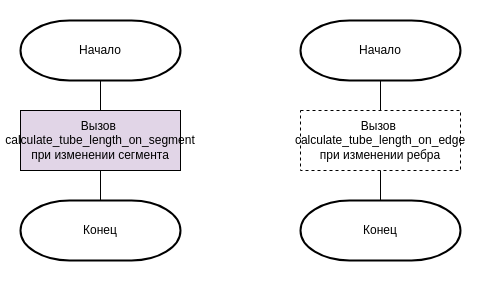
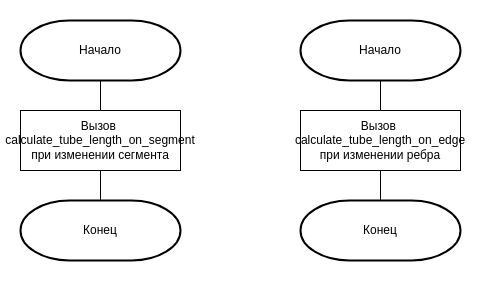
node "Вызов calculate_tube_length_on_segment при изменении сегмента": fillcolor #e1d5e7 -> #ffffff
node "Вызов calculate_tube_length_on_edge при изменении ребра": style dashed -> solid
